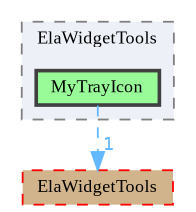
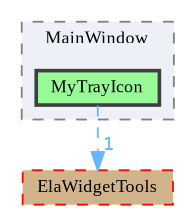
cluster "ElaWidgetTools": label "ElaWidgetTools" -> "MainWindow"
